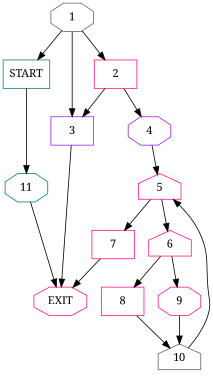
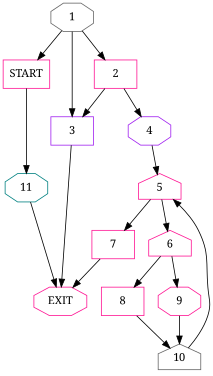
node "START": color teal -> deeppink
